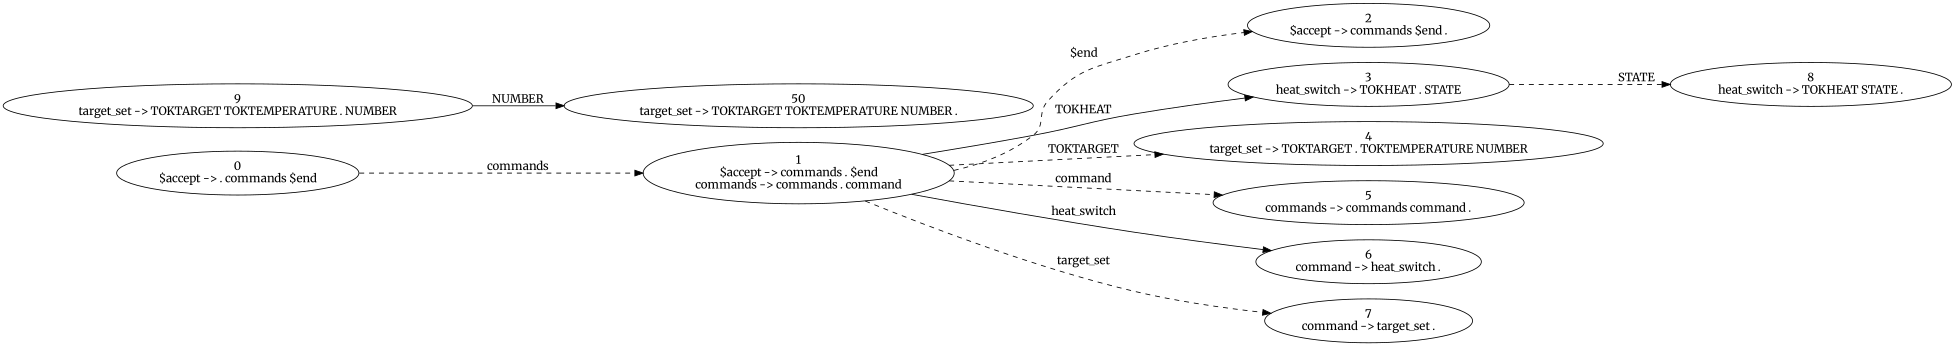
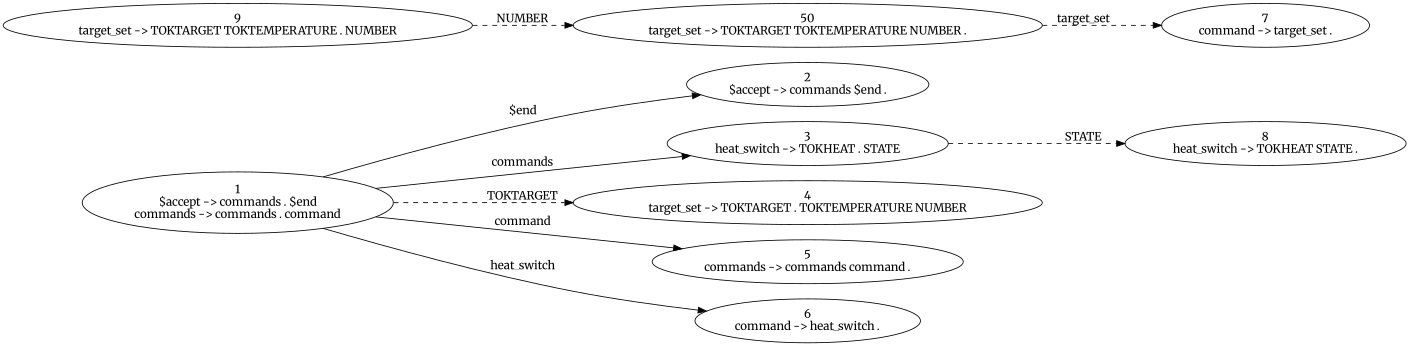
edge "1 $accept -> commands . $end commands -> commands . command" -> "2 $accept -> commands $end .": style dashed -> solid
edge "9 target_set -> TOKTARGET TOKTEMPERATURE . NUMBER" -> "50 target_set -> TOKTARGET TOKTEMPERATURE NUMBER .": style solid -> dashed
edge "1 $accept -> commands . $end commands -> commands . command" -> "3 heat_switch -> TOKHEAT . STATE": label "TOKHEAT" -> "commands"
node "0 $accept -> . commands $end": removed
edge "1 $accept -> commands . $end commands -> commands . command" -> "5 commands -> commands command .": style dashed -> solid
edge "1 $accept -> commands . $end commands -> commands . command" -> "7 command -> target_set .": now "50 target_set -> TOKTARGET TOKTEMPERATURE NUMBER ." -> "7 command -> target_set ."
